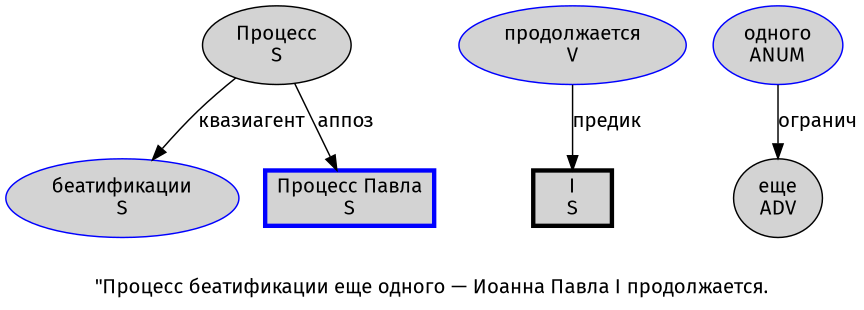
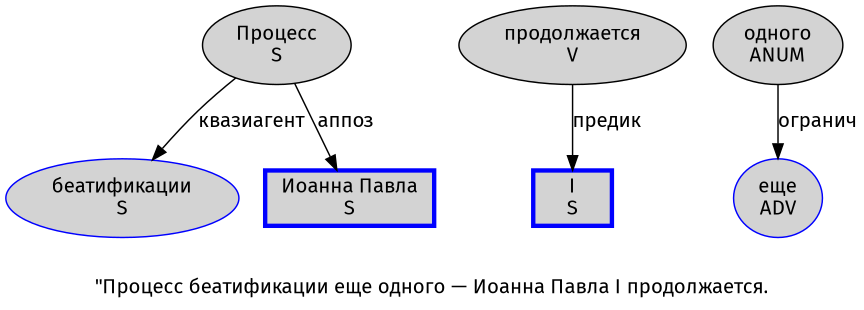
node "продолжается V": color blue -> black
node "одного ANUM": color blue -> black
node "Процесс Павла S": label "Процесс Павла S" -> "Иоанна Павла S"
node "I S": color black -> blue
node "еще ADV": color black -> blue
